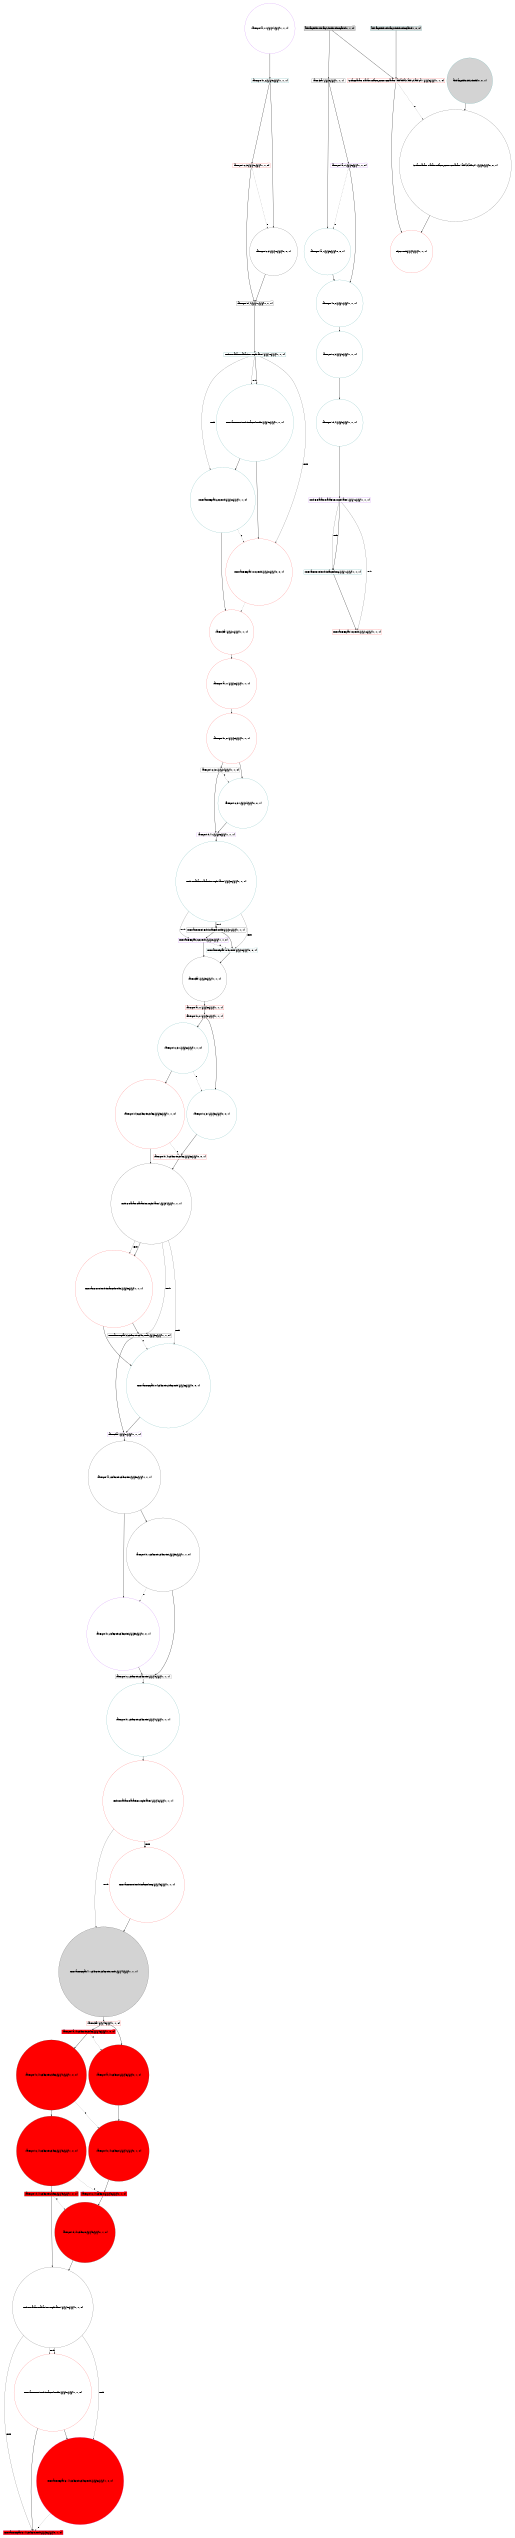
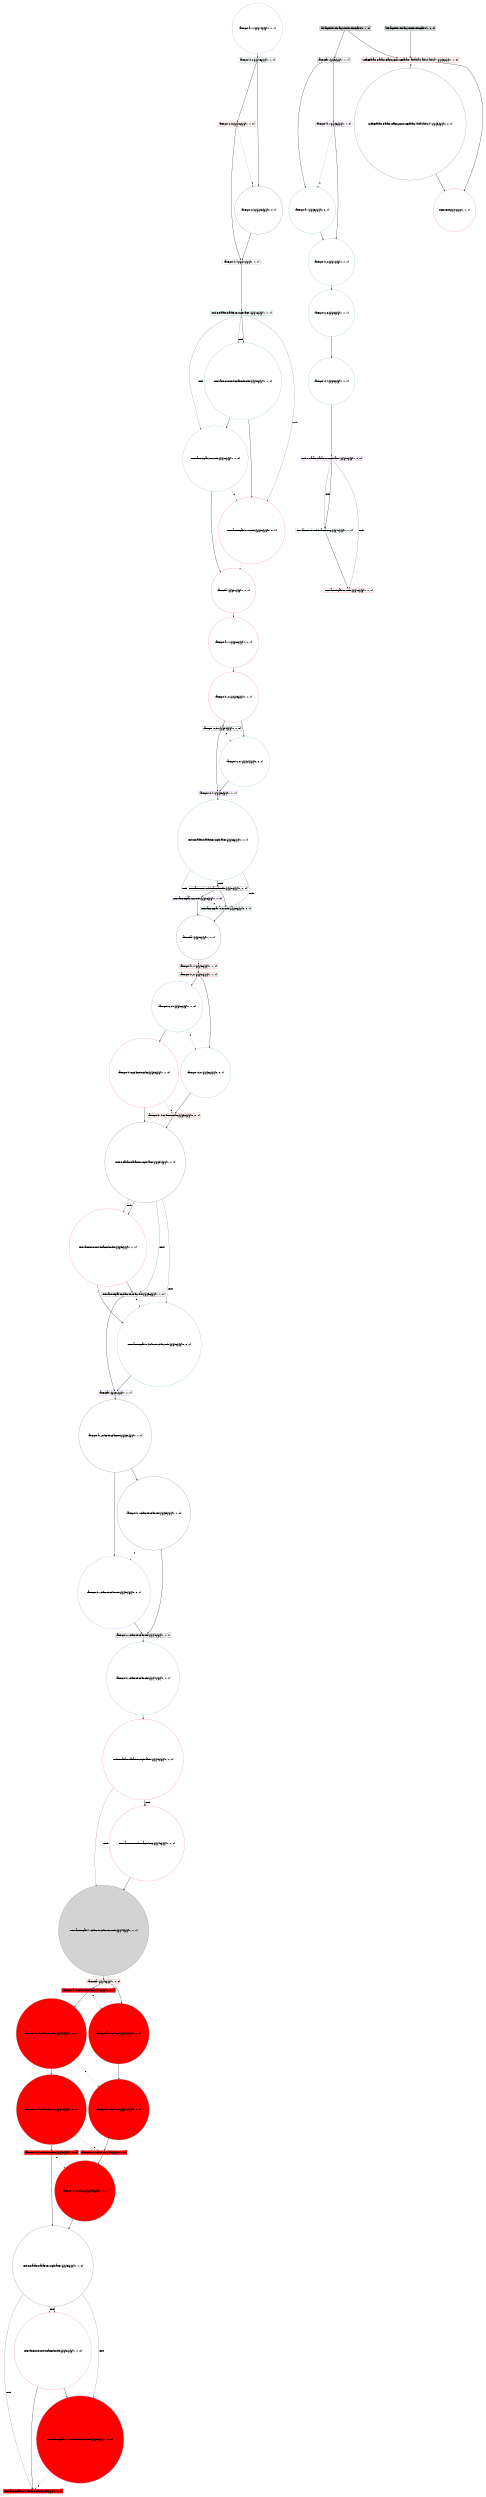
node "addManyFieldsWithSubAdds['0', '0', '1']": removed
